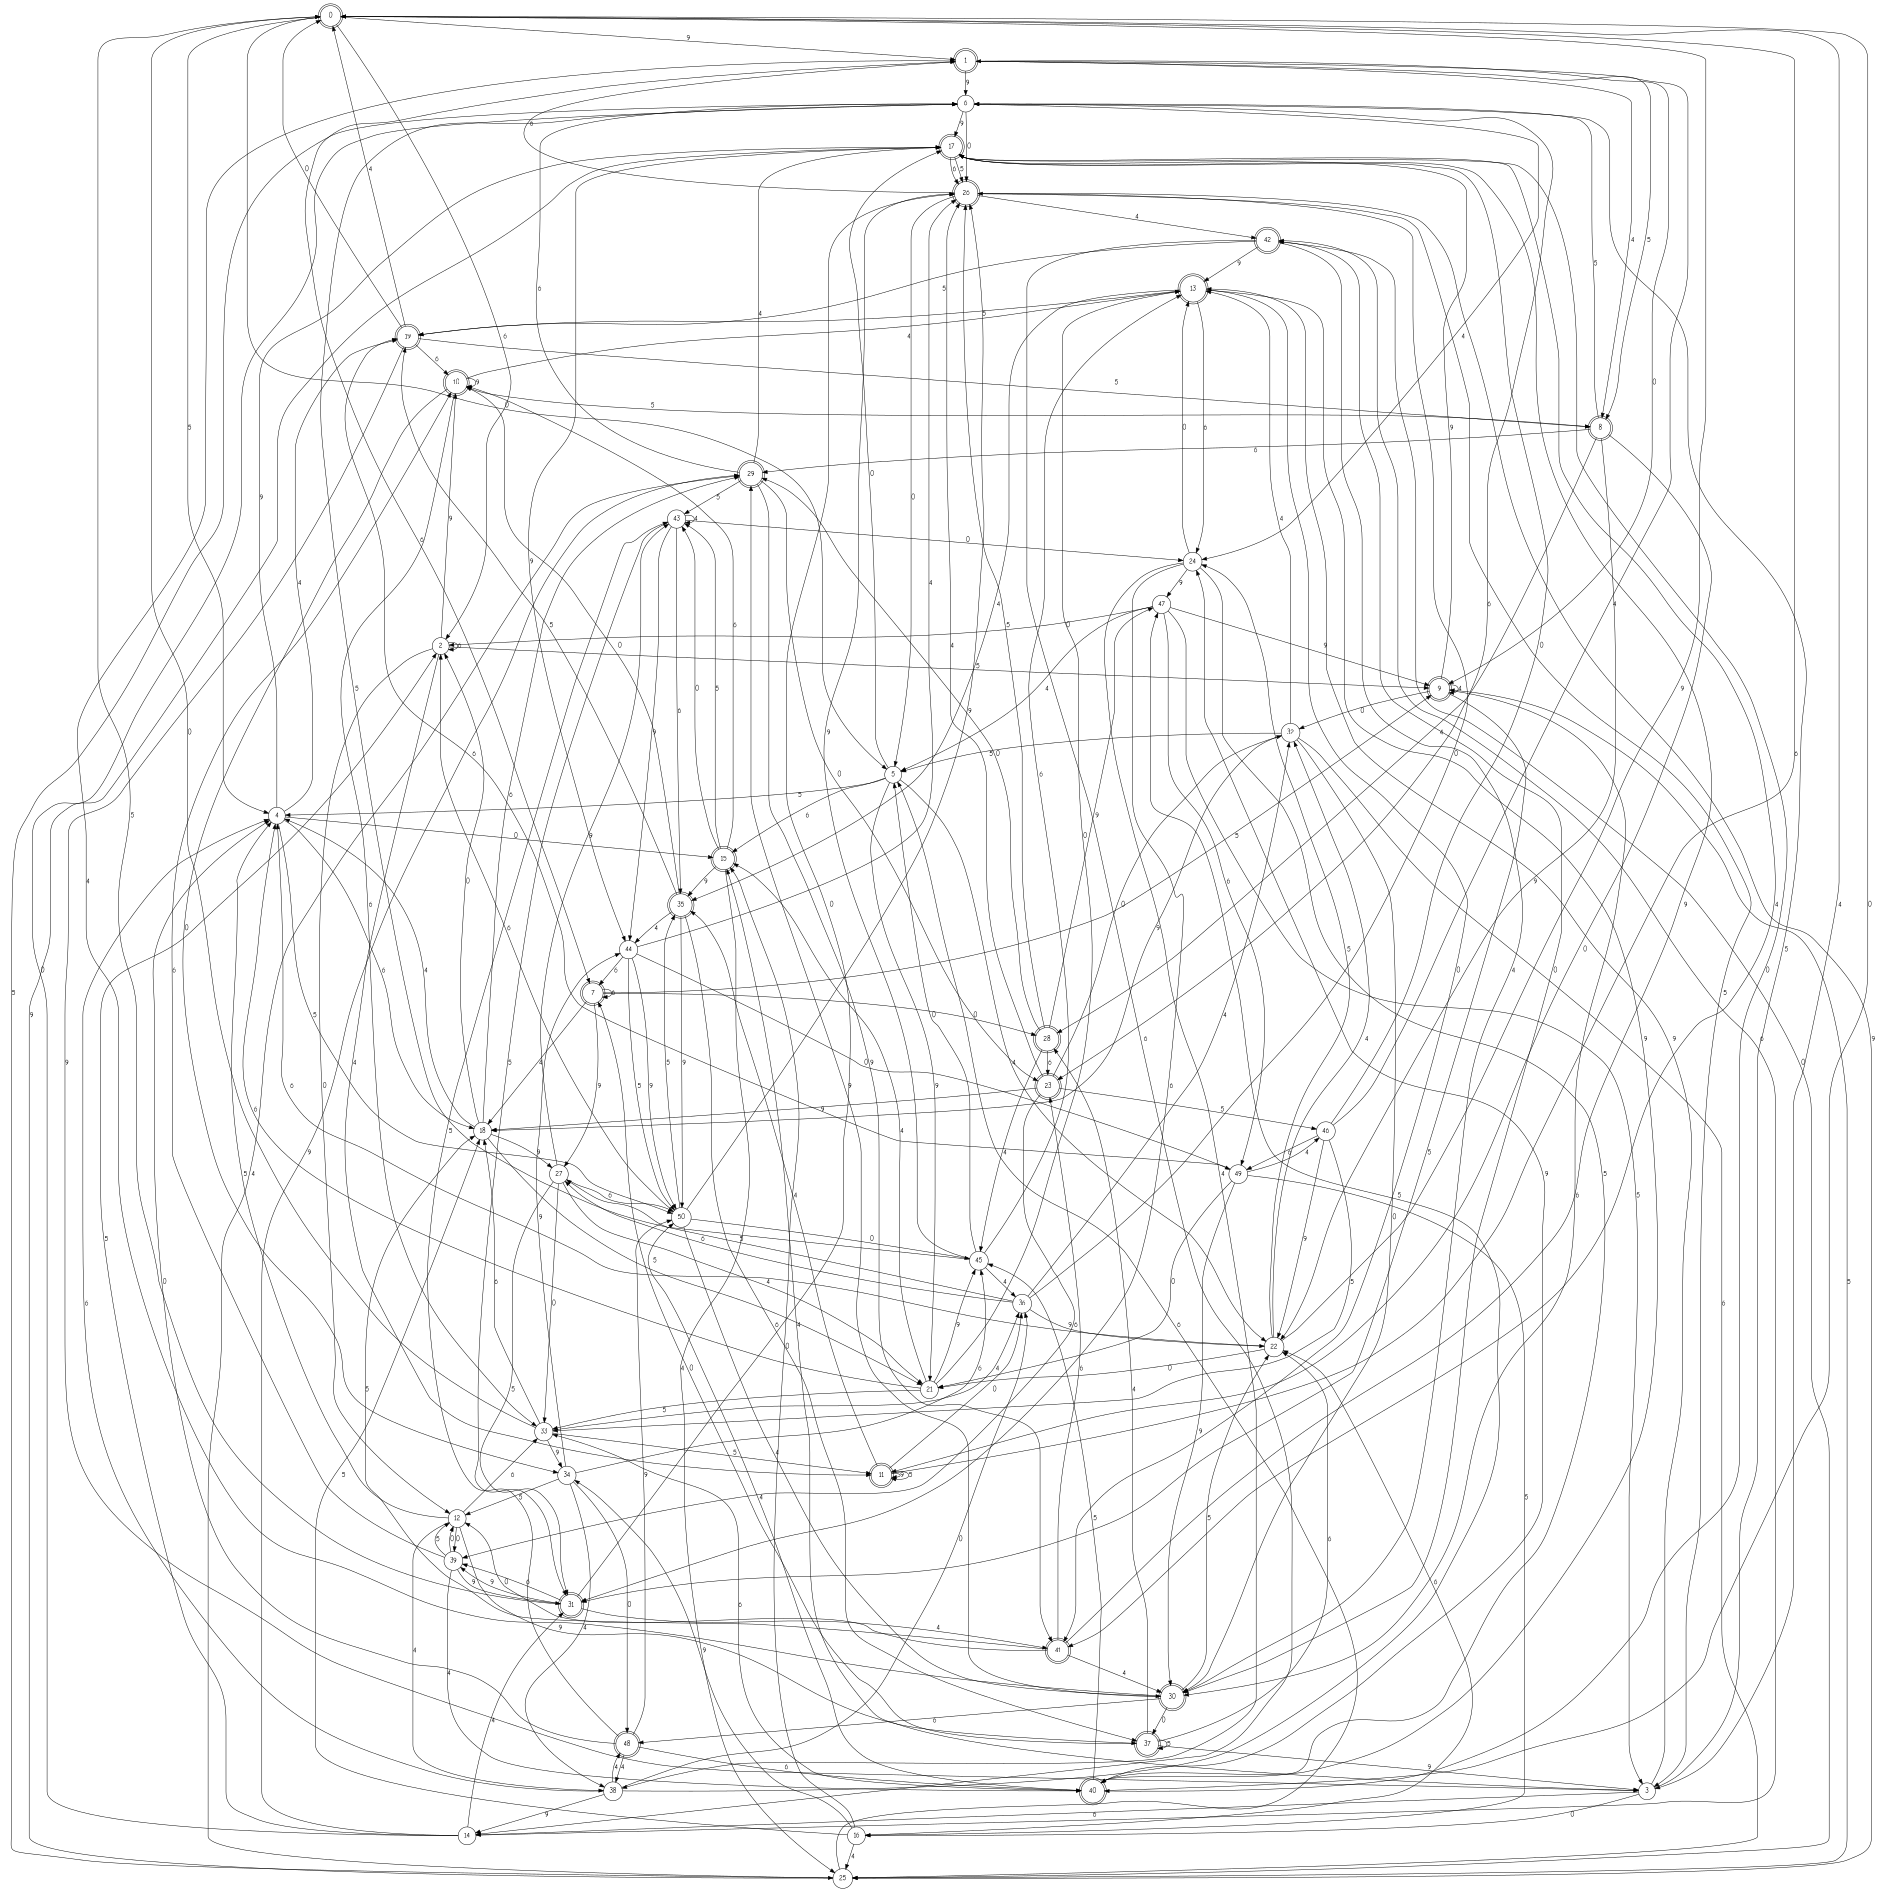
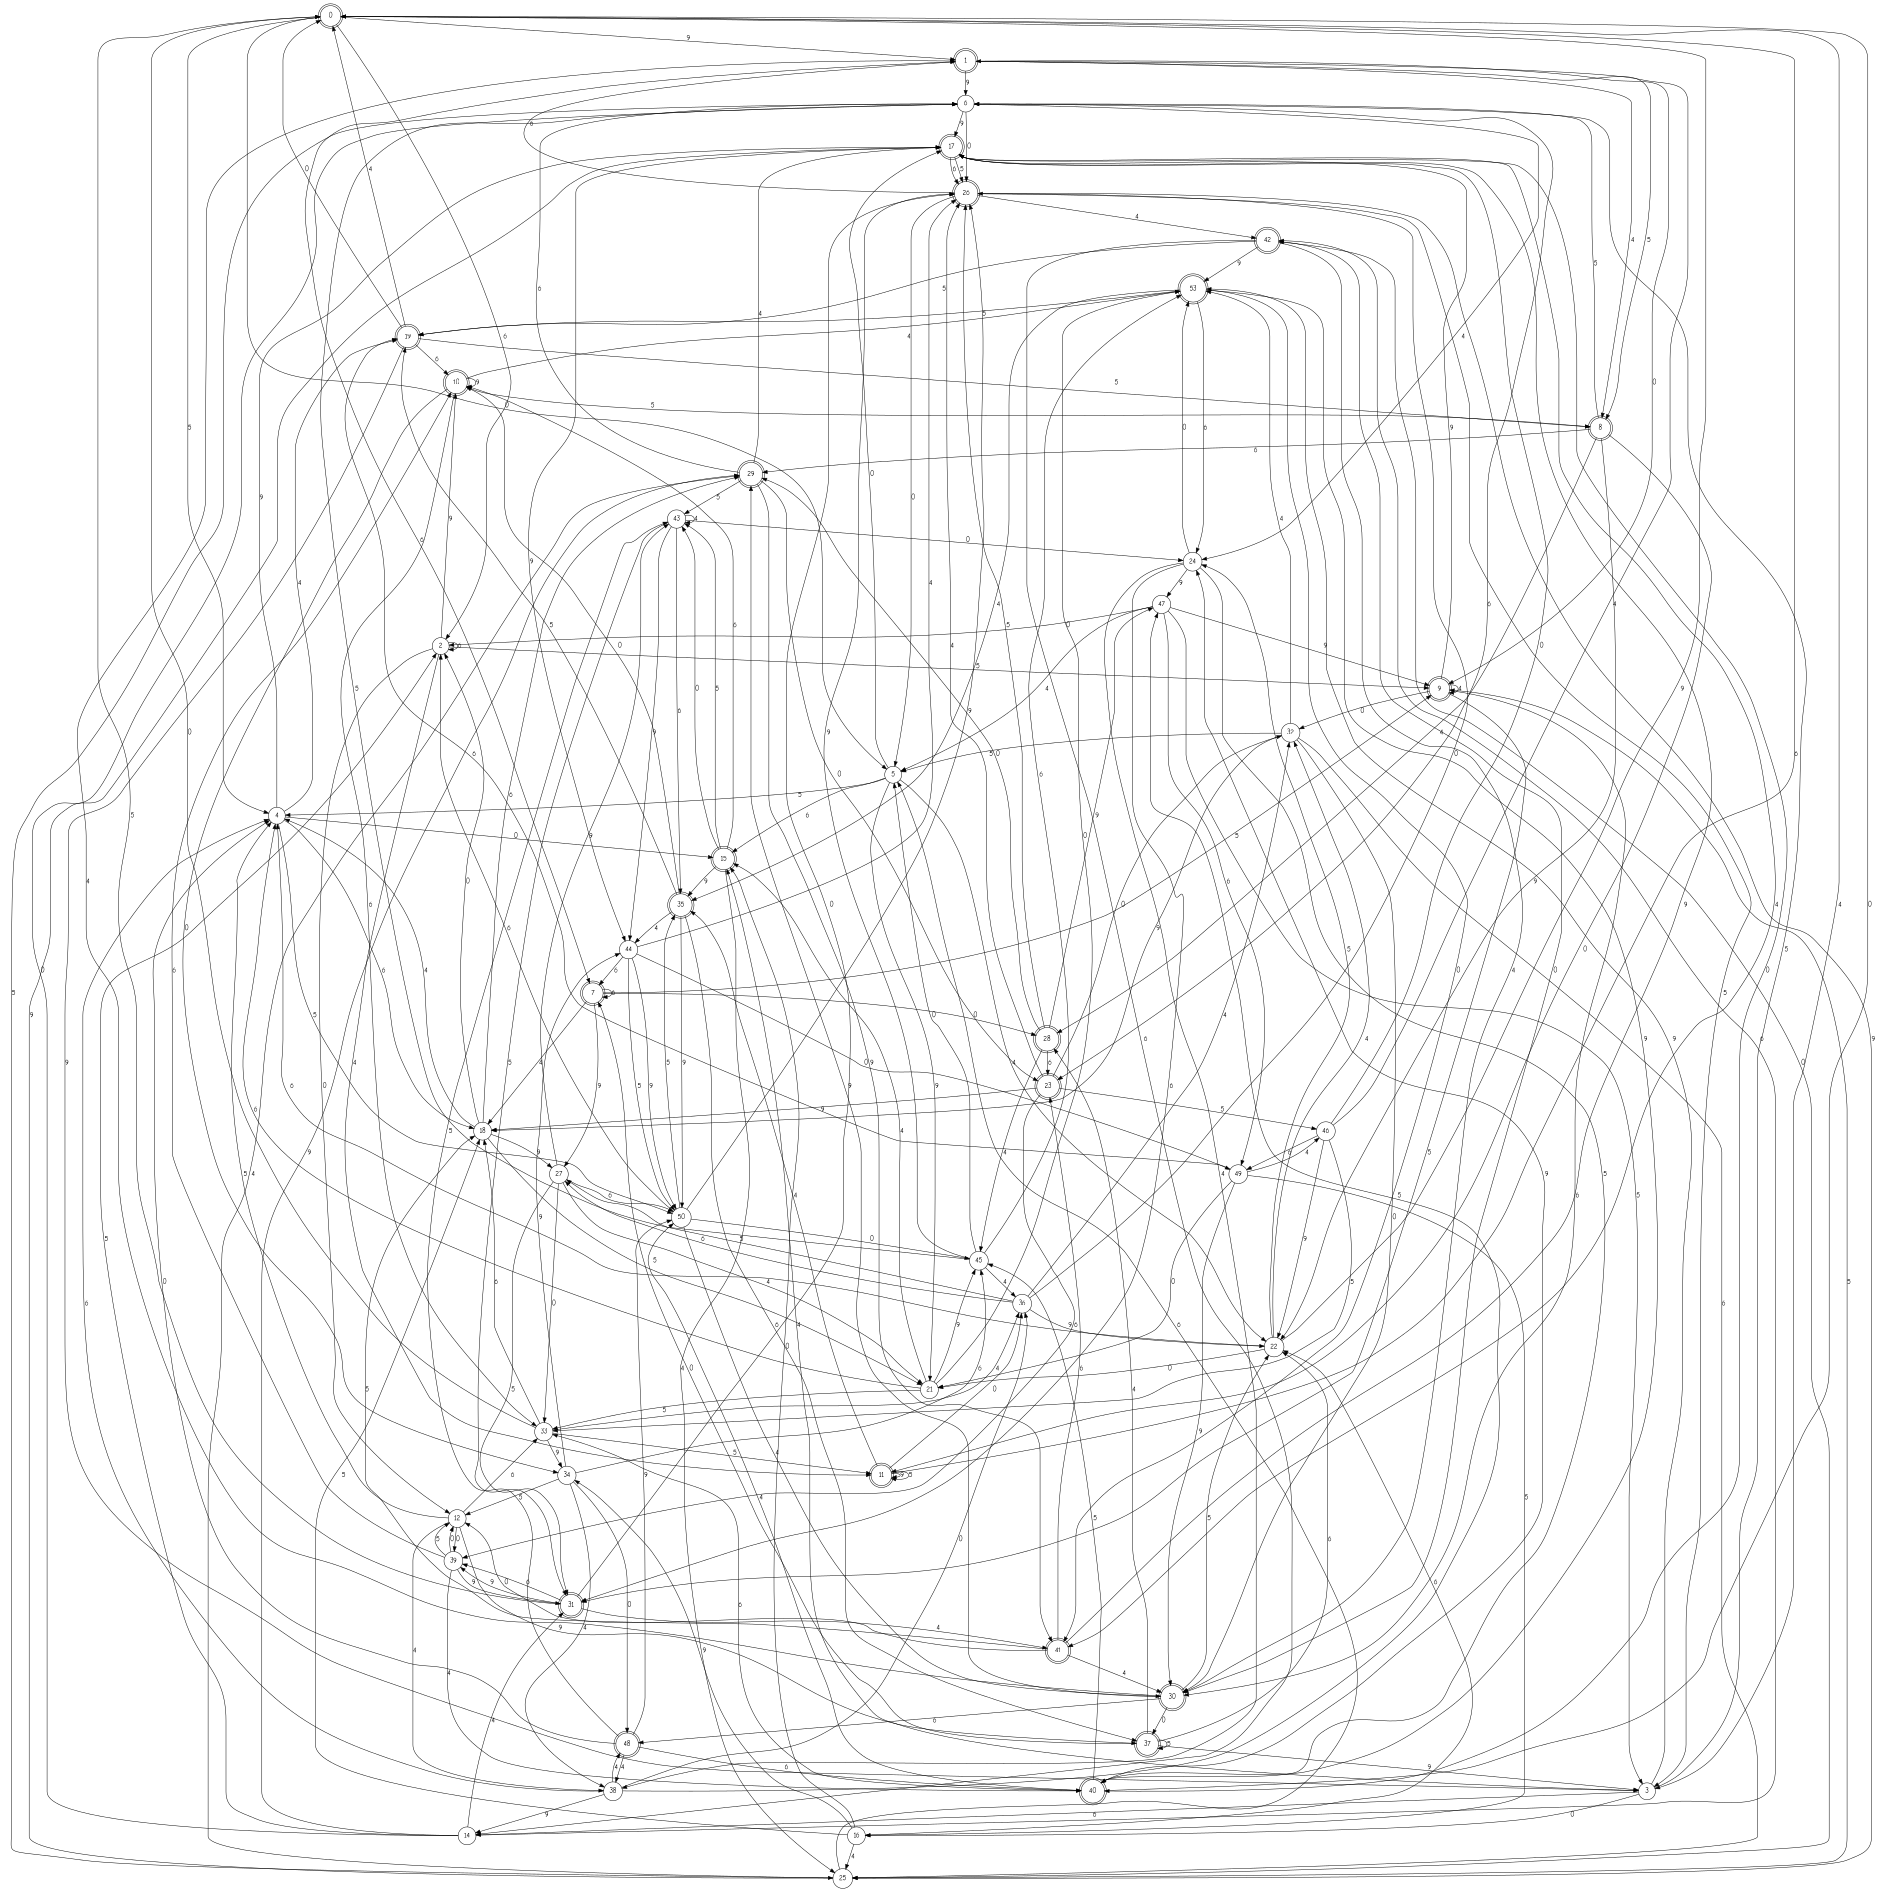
node "13": label "13" -> "53"
